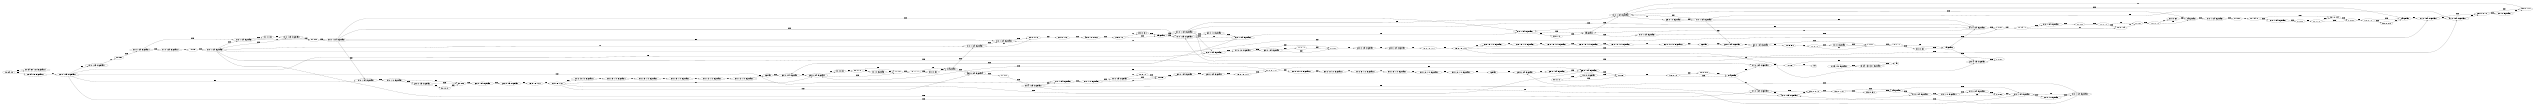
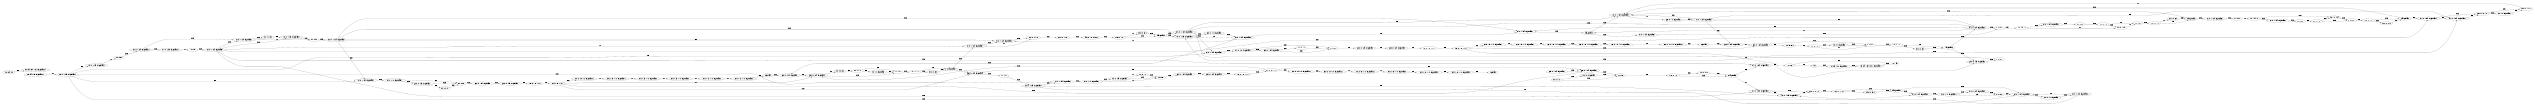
node "cmp x1 , x0": removed
edge "nop" -> "ldr x19 , [ sp , # address ]": added, label "CFG"
node "add x2 , x29 , # address": removed
edge "mov x29 , sp" -> "str x19 , [ sp , # address ]": removed, label "CFG"
